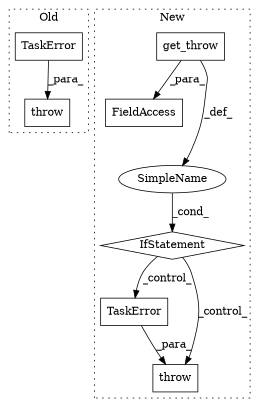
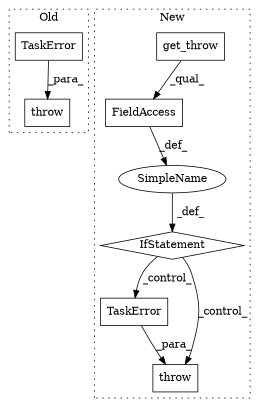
edge "get_throw" -> "FieldAccess": label "_para_" -> "_qual_"
edge "get_throw" -> "SimpleName": now "FieldAccess" -> "SimpleName"
edge "SimpleName" -> "IfStatement": label "_cond_" -> "_def_"
